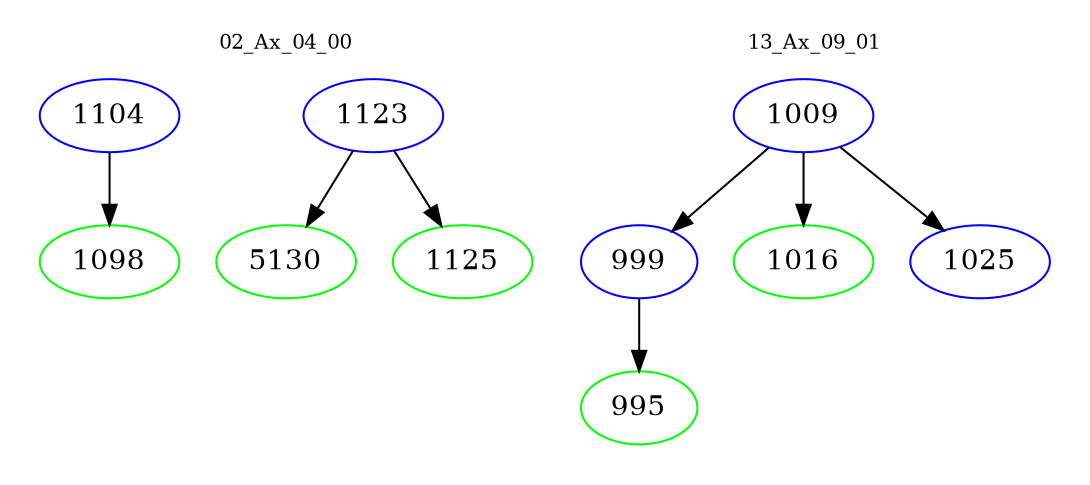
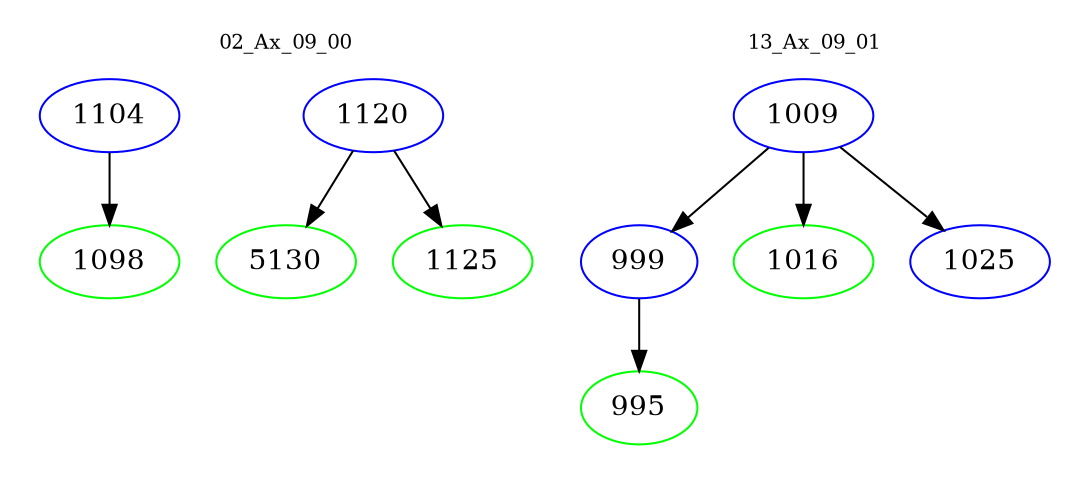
cluster "02_Ax_04_00": label "02_Ax_04_00" -> "02_Ax_09_00"
node "1123": label "1123" -> "1120"
